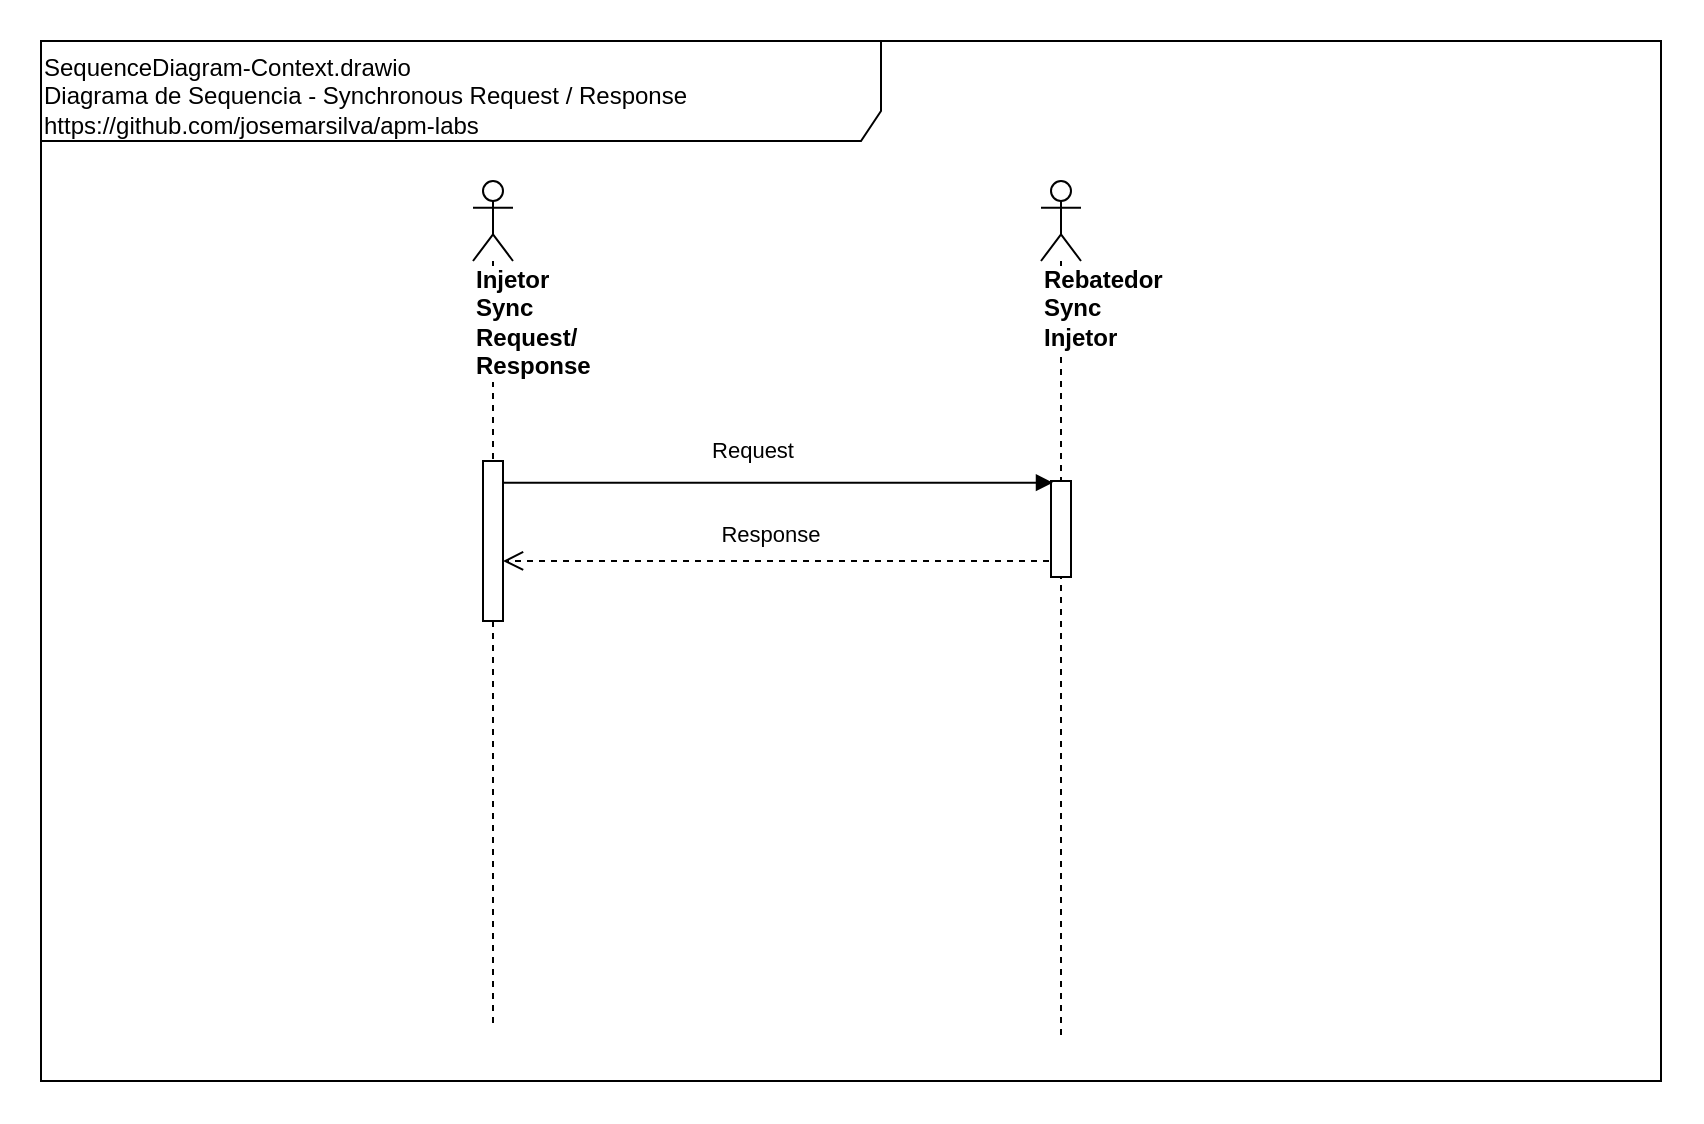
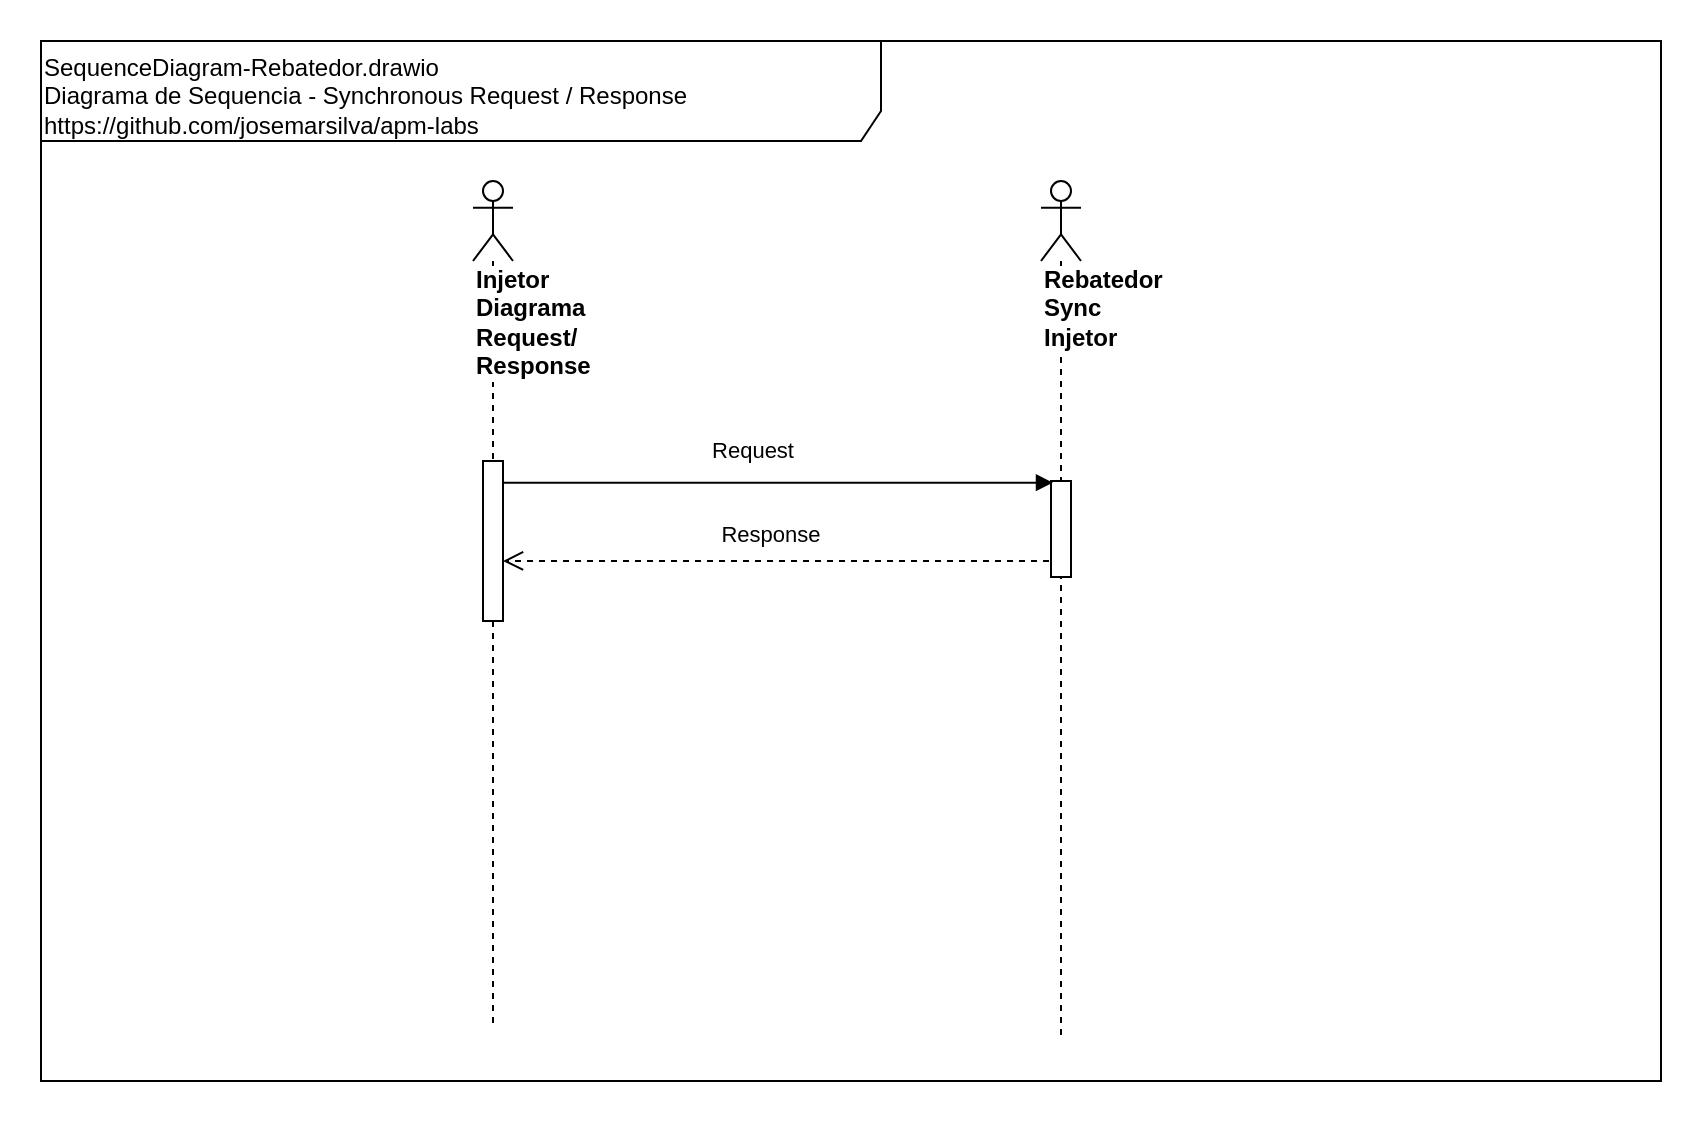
node "SequenceDiagram-Context.drawio Diagrama de Sequencia - Synchronous Request / Response https://github.com/josemarsilva/apm-labs": label "SequenceDiagram-Context.drawio Diagrama de Sequencia - Synchronous Request / Response https://github.com/josemarsilva/apm-labs" -> "SequenceDiagram-Rebatedor.drawio Diagrama de Sequencia - Synchronous Request / Response https://github.com/josemarsilva/apm-labs"
node "Injetor Sync Request/ Response": label "Injetor Sync Request/ Response" -> "Injetor Diagrama Request/ Response"
